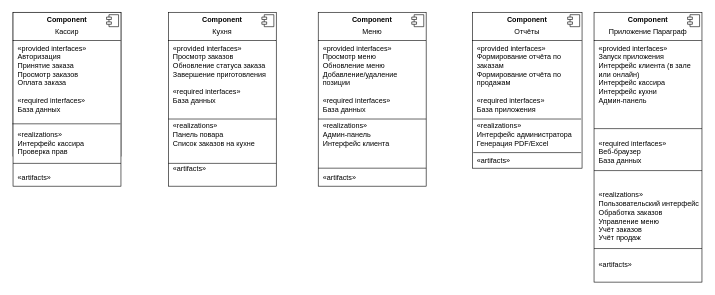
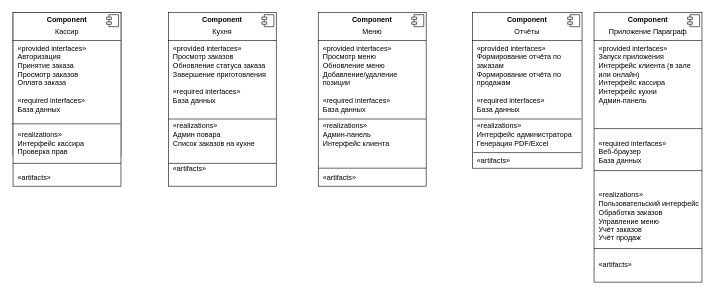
node "Component Кухня «provided interfaces» Просмотр заказов Обновление статуса заказа Завершение приготовления «required interfaces» База данных «realizations» Панель повара Список заказов на кухне «artifacts»": label "Component Кухня «provided interfaces» Просмотр заказов Обновление статуса заказа Завершение приготовления «required interfaces» База данных «realizations» Панель повара Список заказов на кухне «artifacts»" -> "Component Кухня «provided interfaces» Просмотр заказов Обновление статуса заказа Завершение приготовления «required interfaces» База данных «realizations» Админ повара Список заказов на кухне «artifacts»"
node "Component Отчёты «provided interfaces» Формирование отчёта по заказам Формирование отчёта по продажам «required interfaces» База приложения «realizations» Интерфейс администратора Генерация PDF/Excel «artifacts»": label "Component Отчёты «provided interfaces» Формирование отчёта по заказам Формирование отчёта по продажам «required interfaces» База приложения «realizations» Интерфейс администратора Генерация PDF/Excel «artifacts»" -> "Component Отчёты «provided interfaces» Формирование отчёта по заказам Формирование отчёта по продажам «required interfaces» База данных «realizations» Интерфейс администратора Генерация PDF/Excel «artifacts»"
